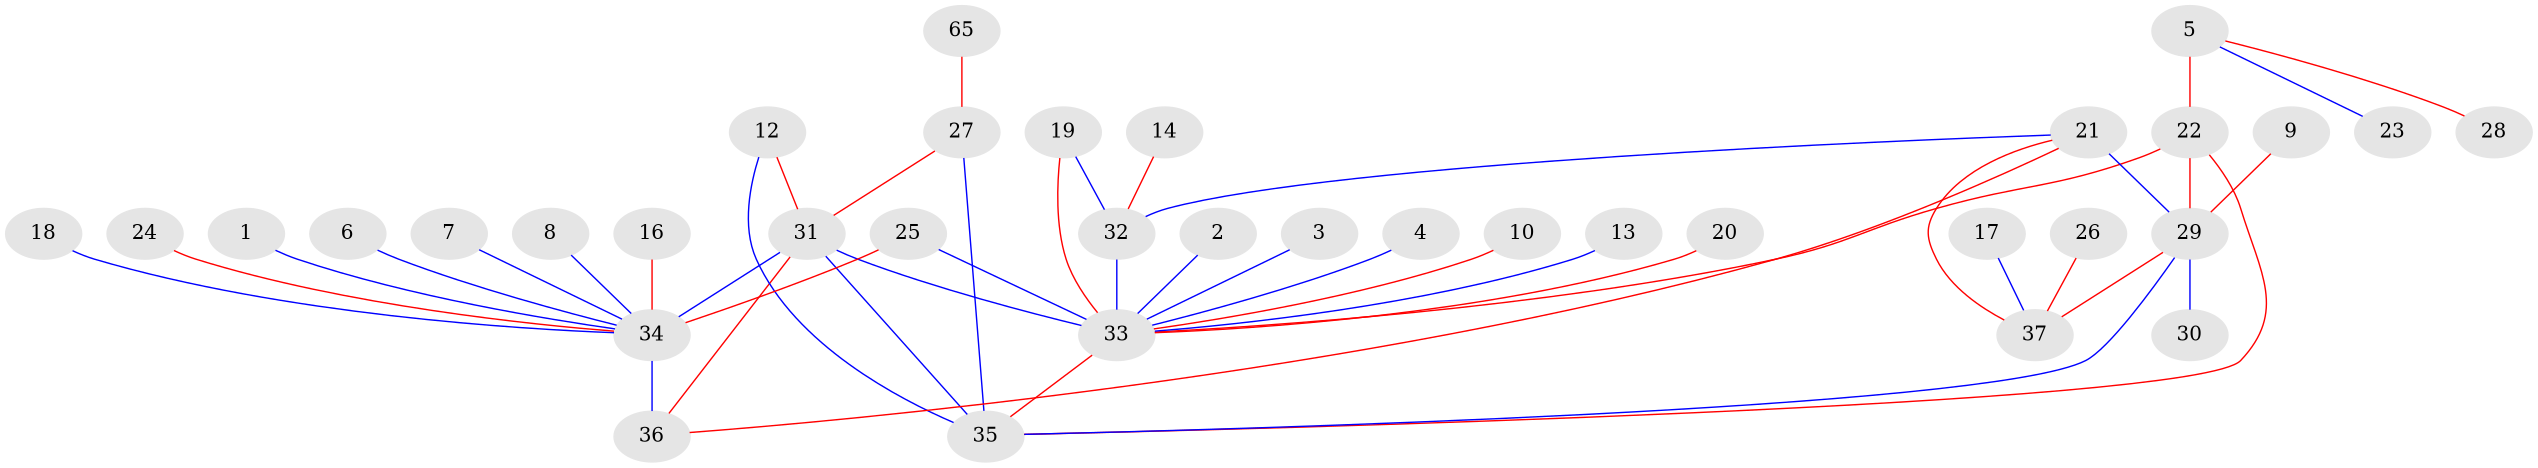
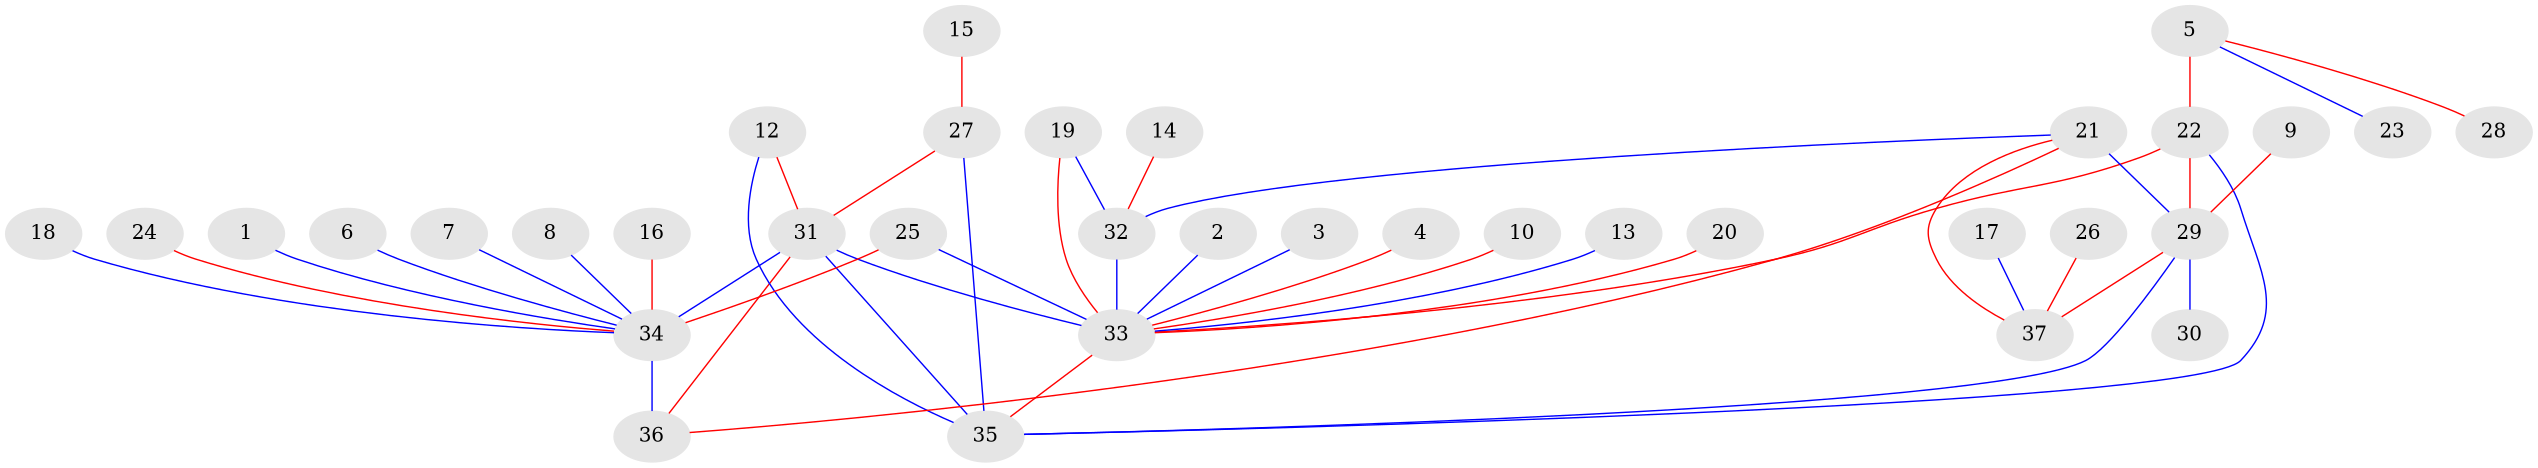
node "65": label "65" -> "15"
edge "4" -- "33": color blue -> red
edge "22" -- "35": color red -> blue
